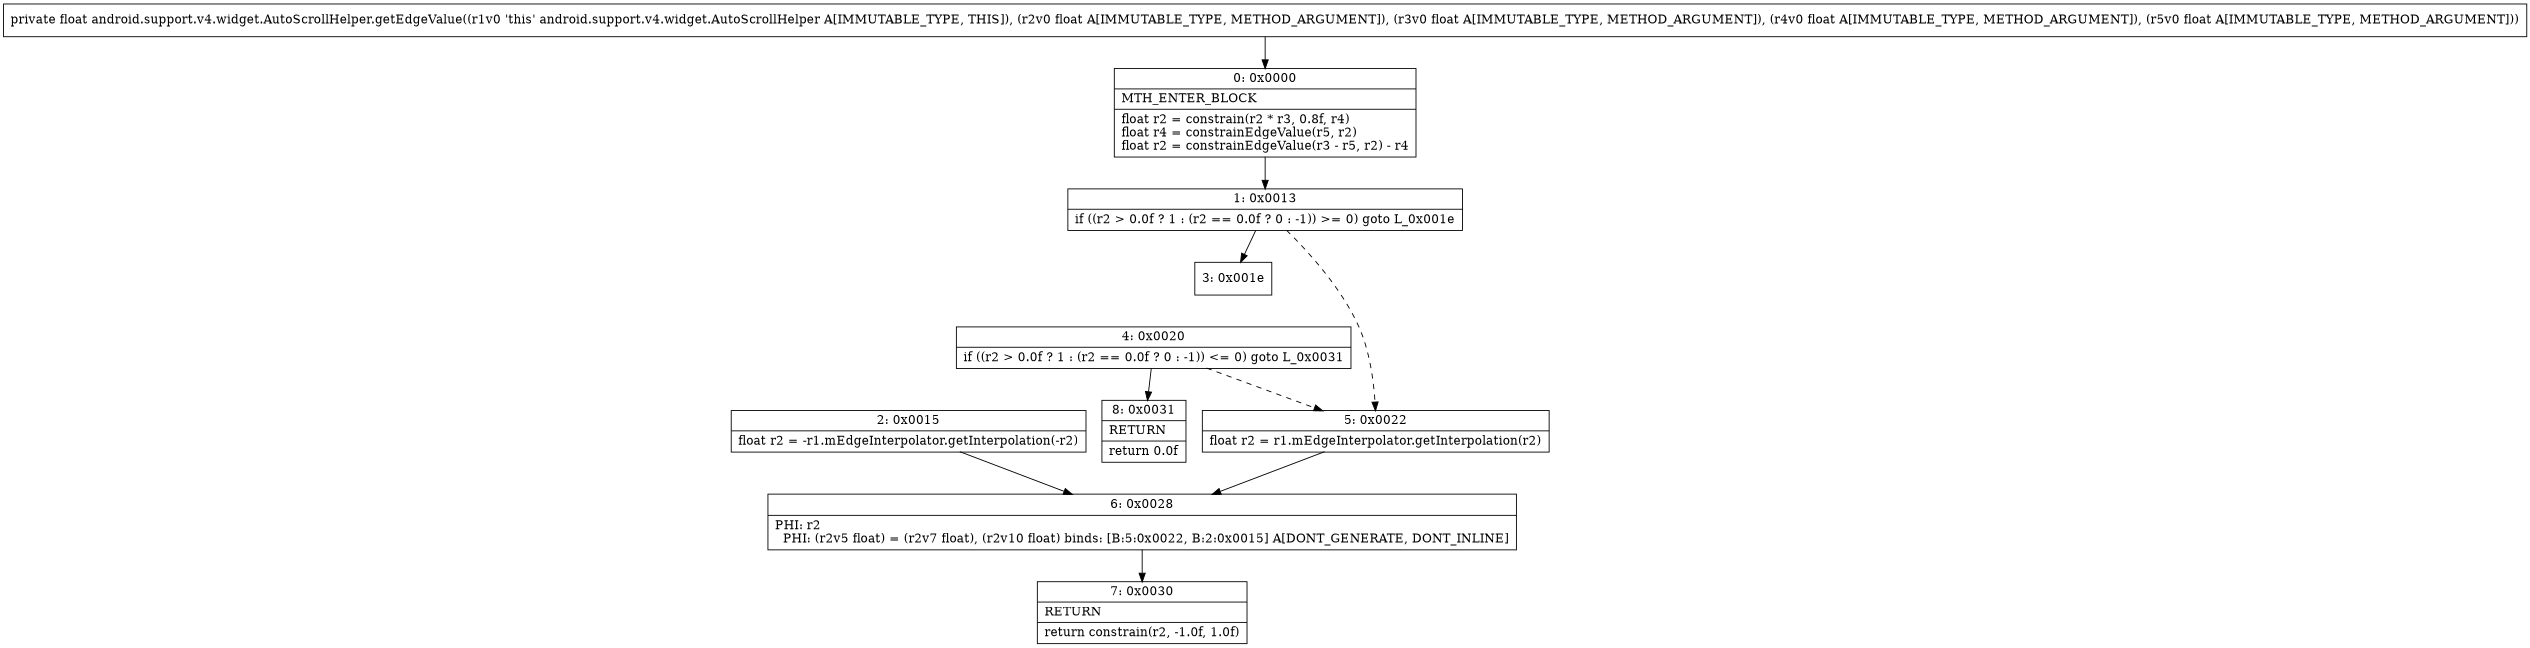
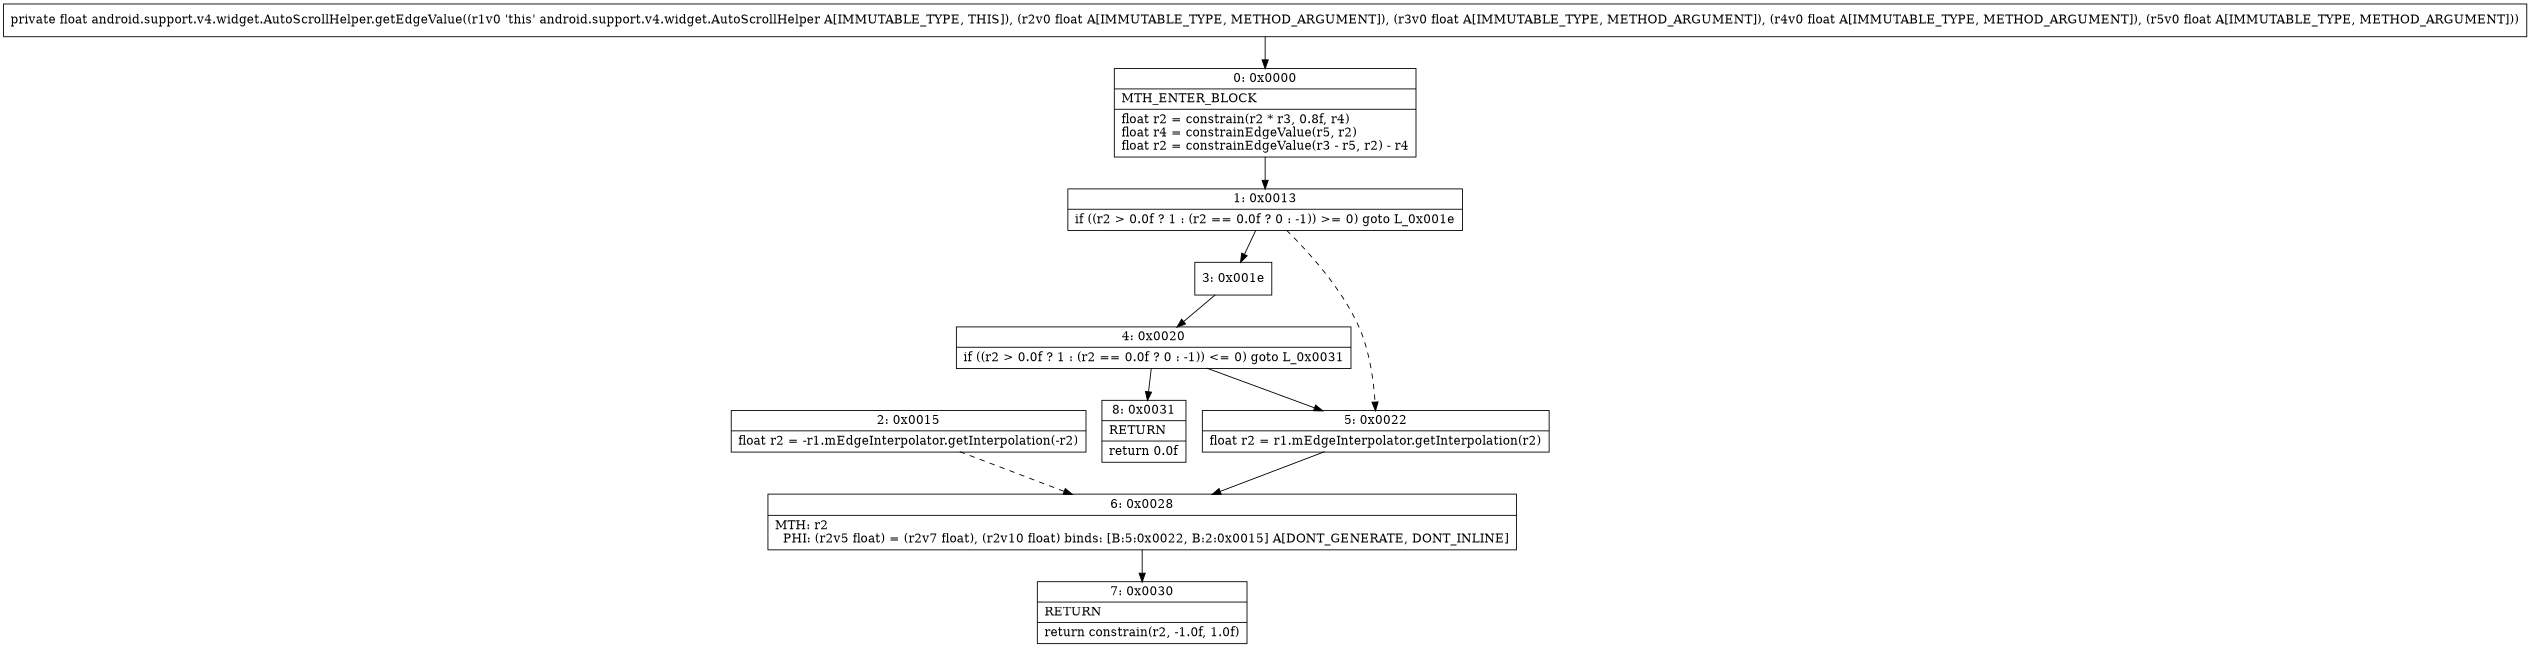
edge "3: 0x001e" -> "4: 0x0020": added
edge "4: 0x0020" -> "5: 0x0022": style dashed -> solid
edge "2: 0x0015" -> "6: 0x0028": style solid -> dashed
node "6: 0x0028": text "PHI: r2" -> "MTH: r2"
